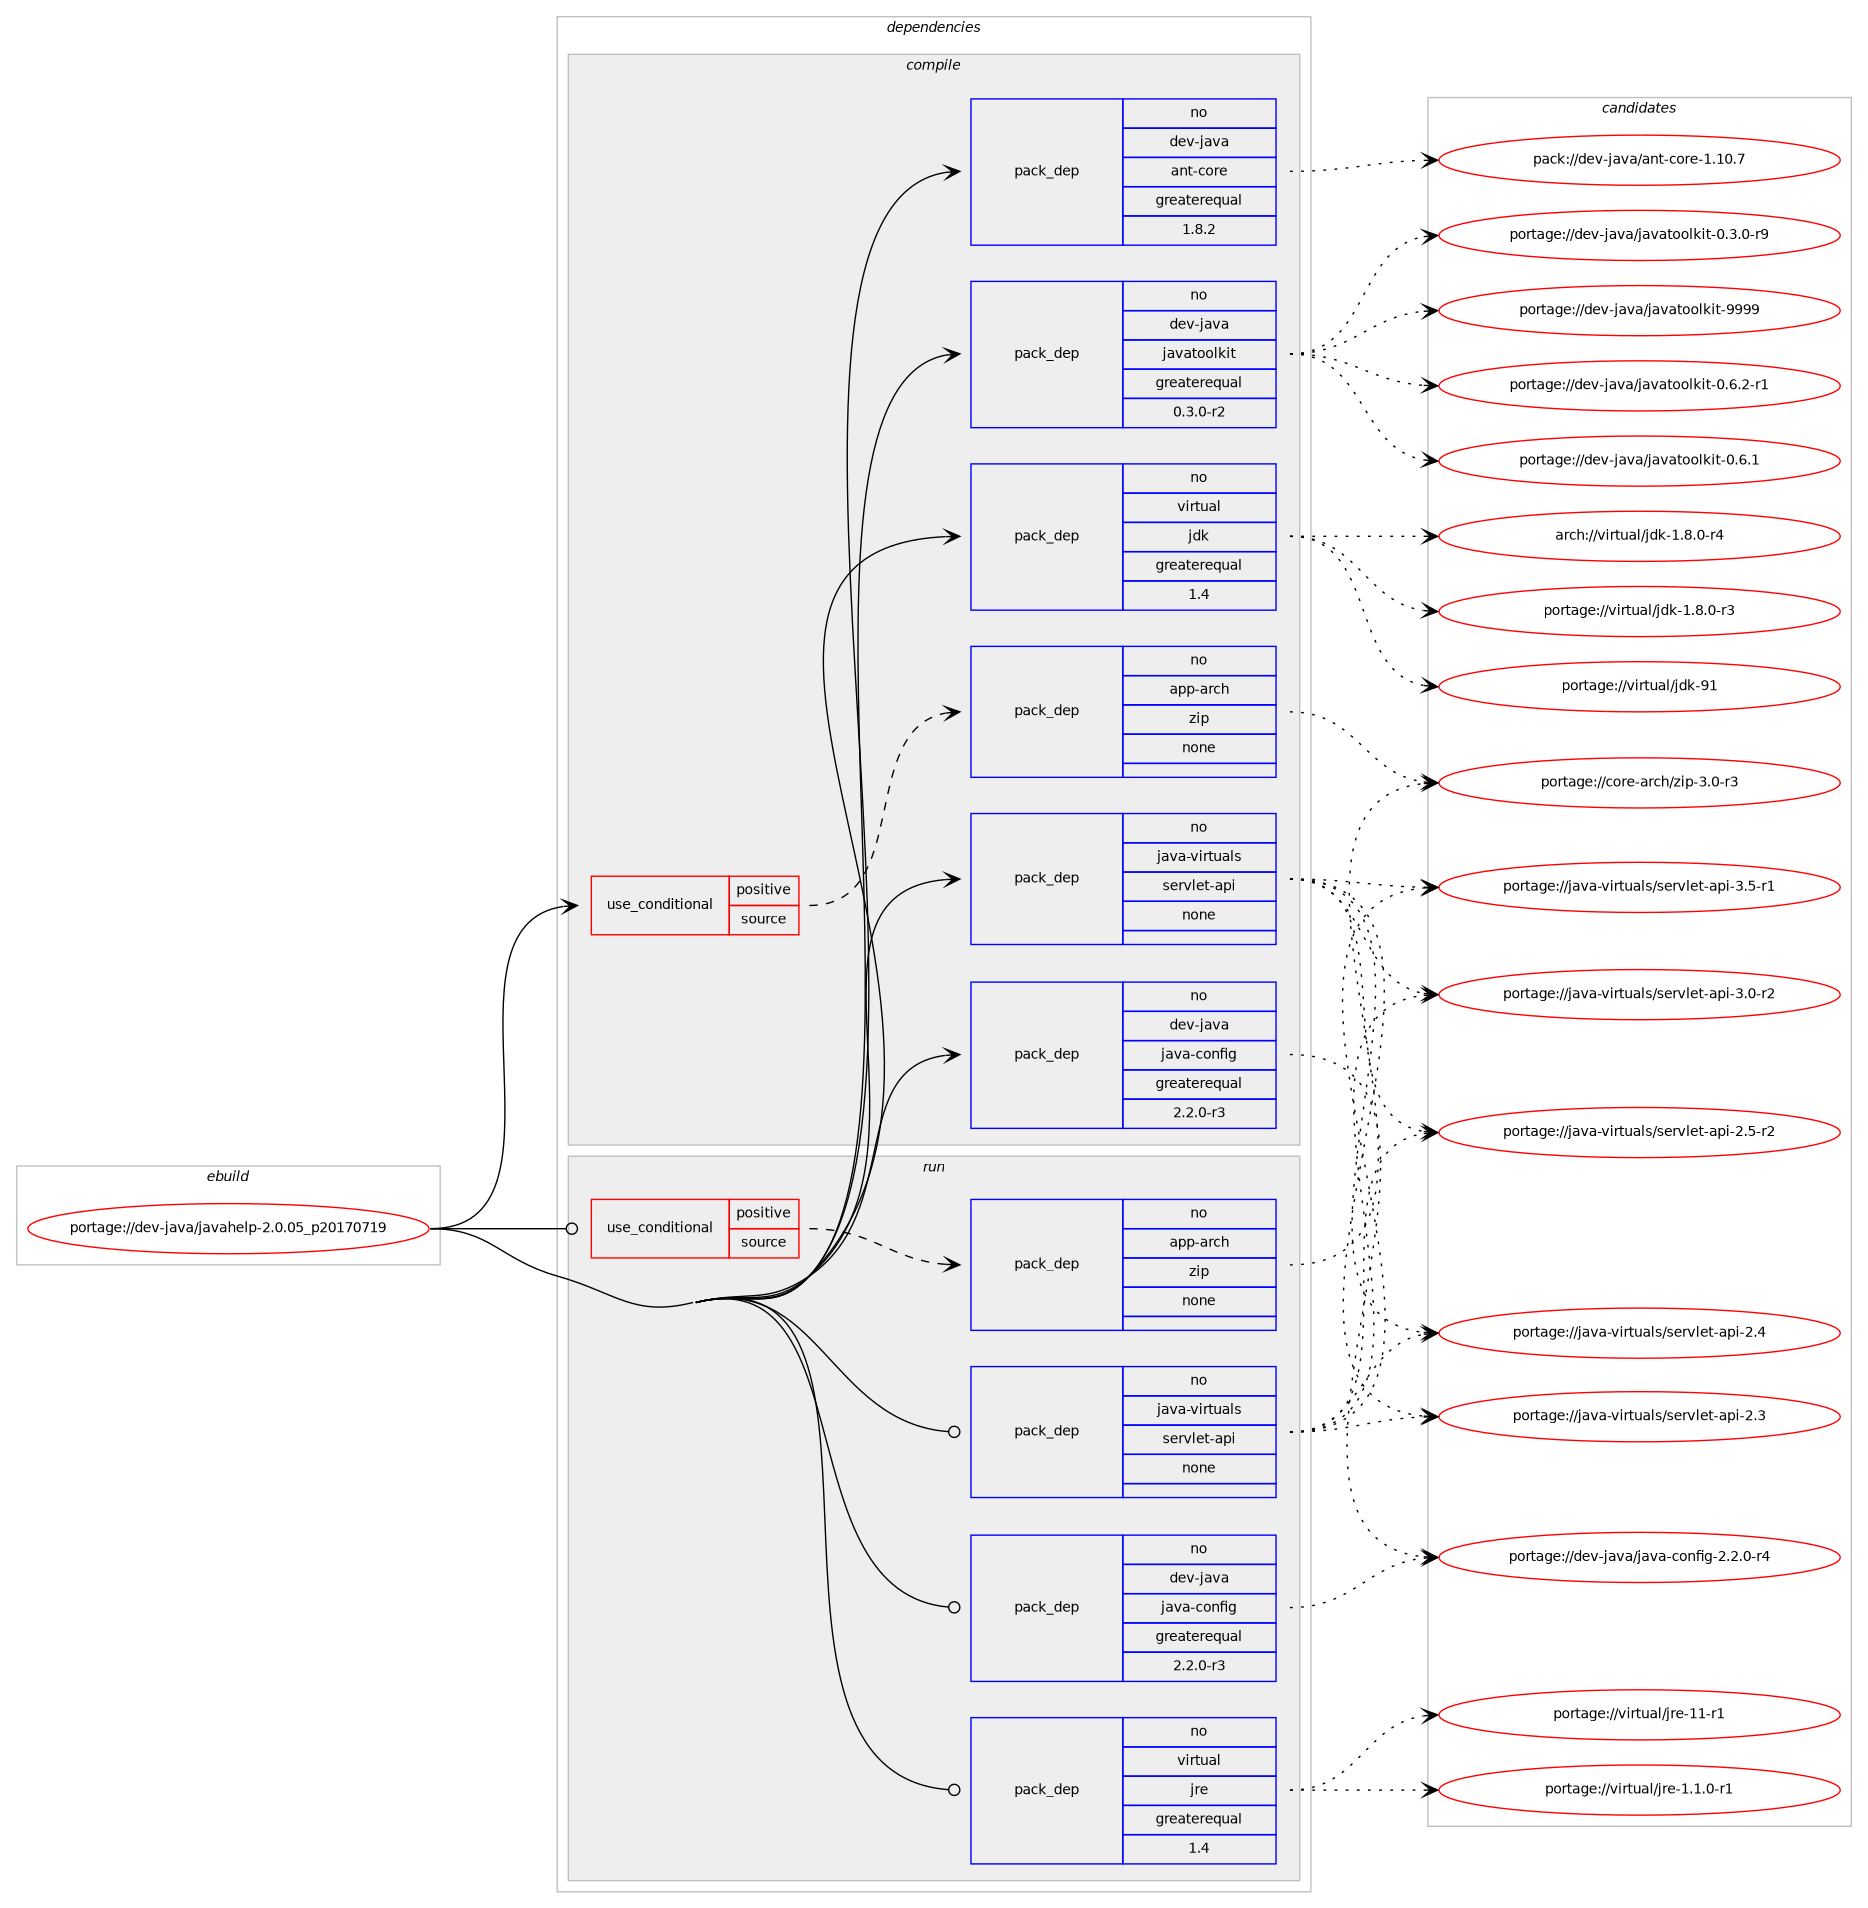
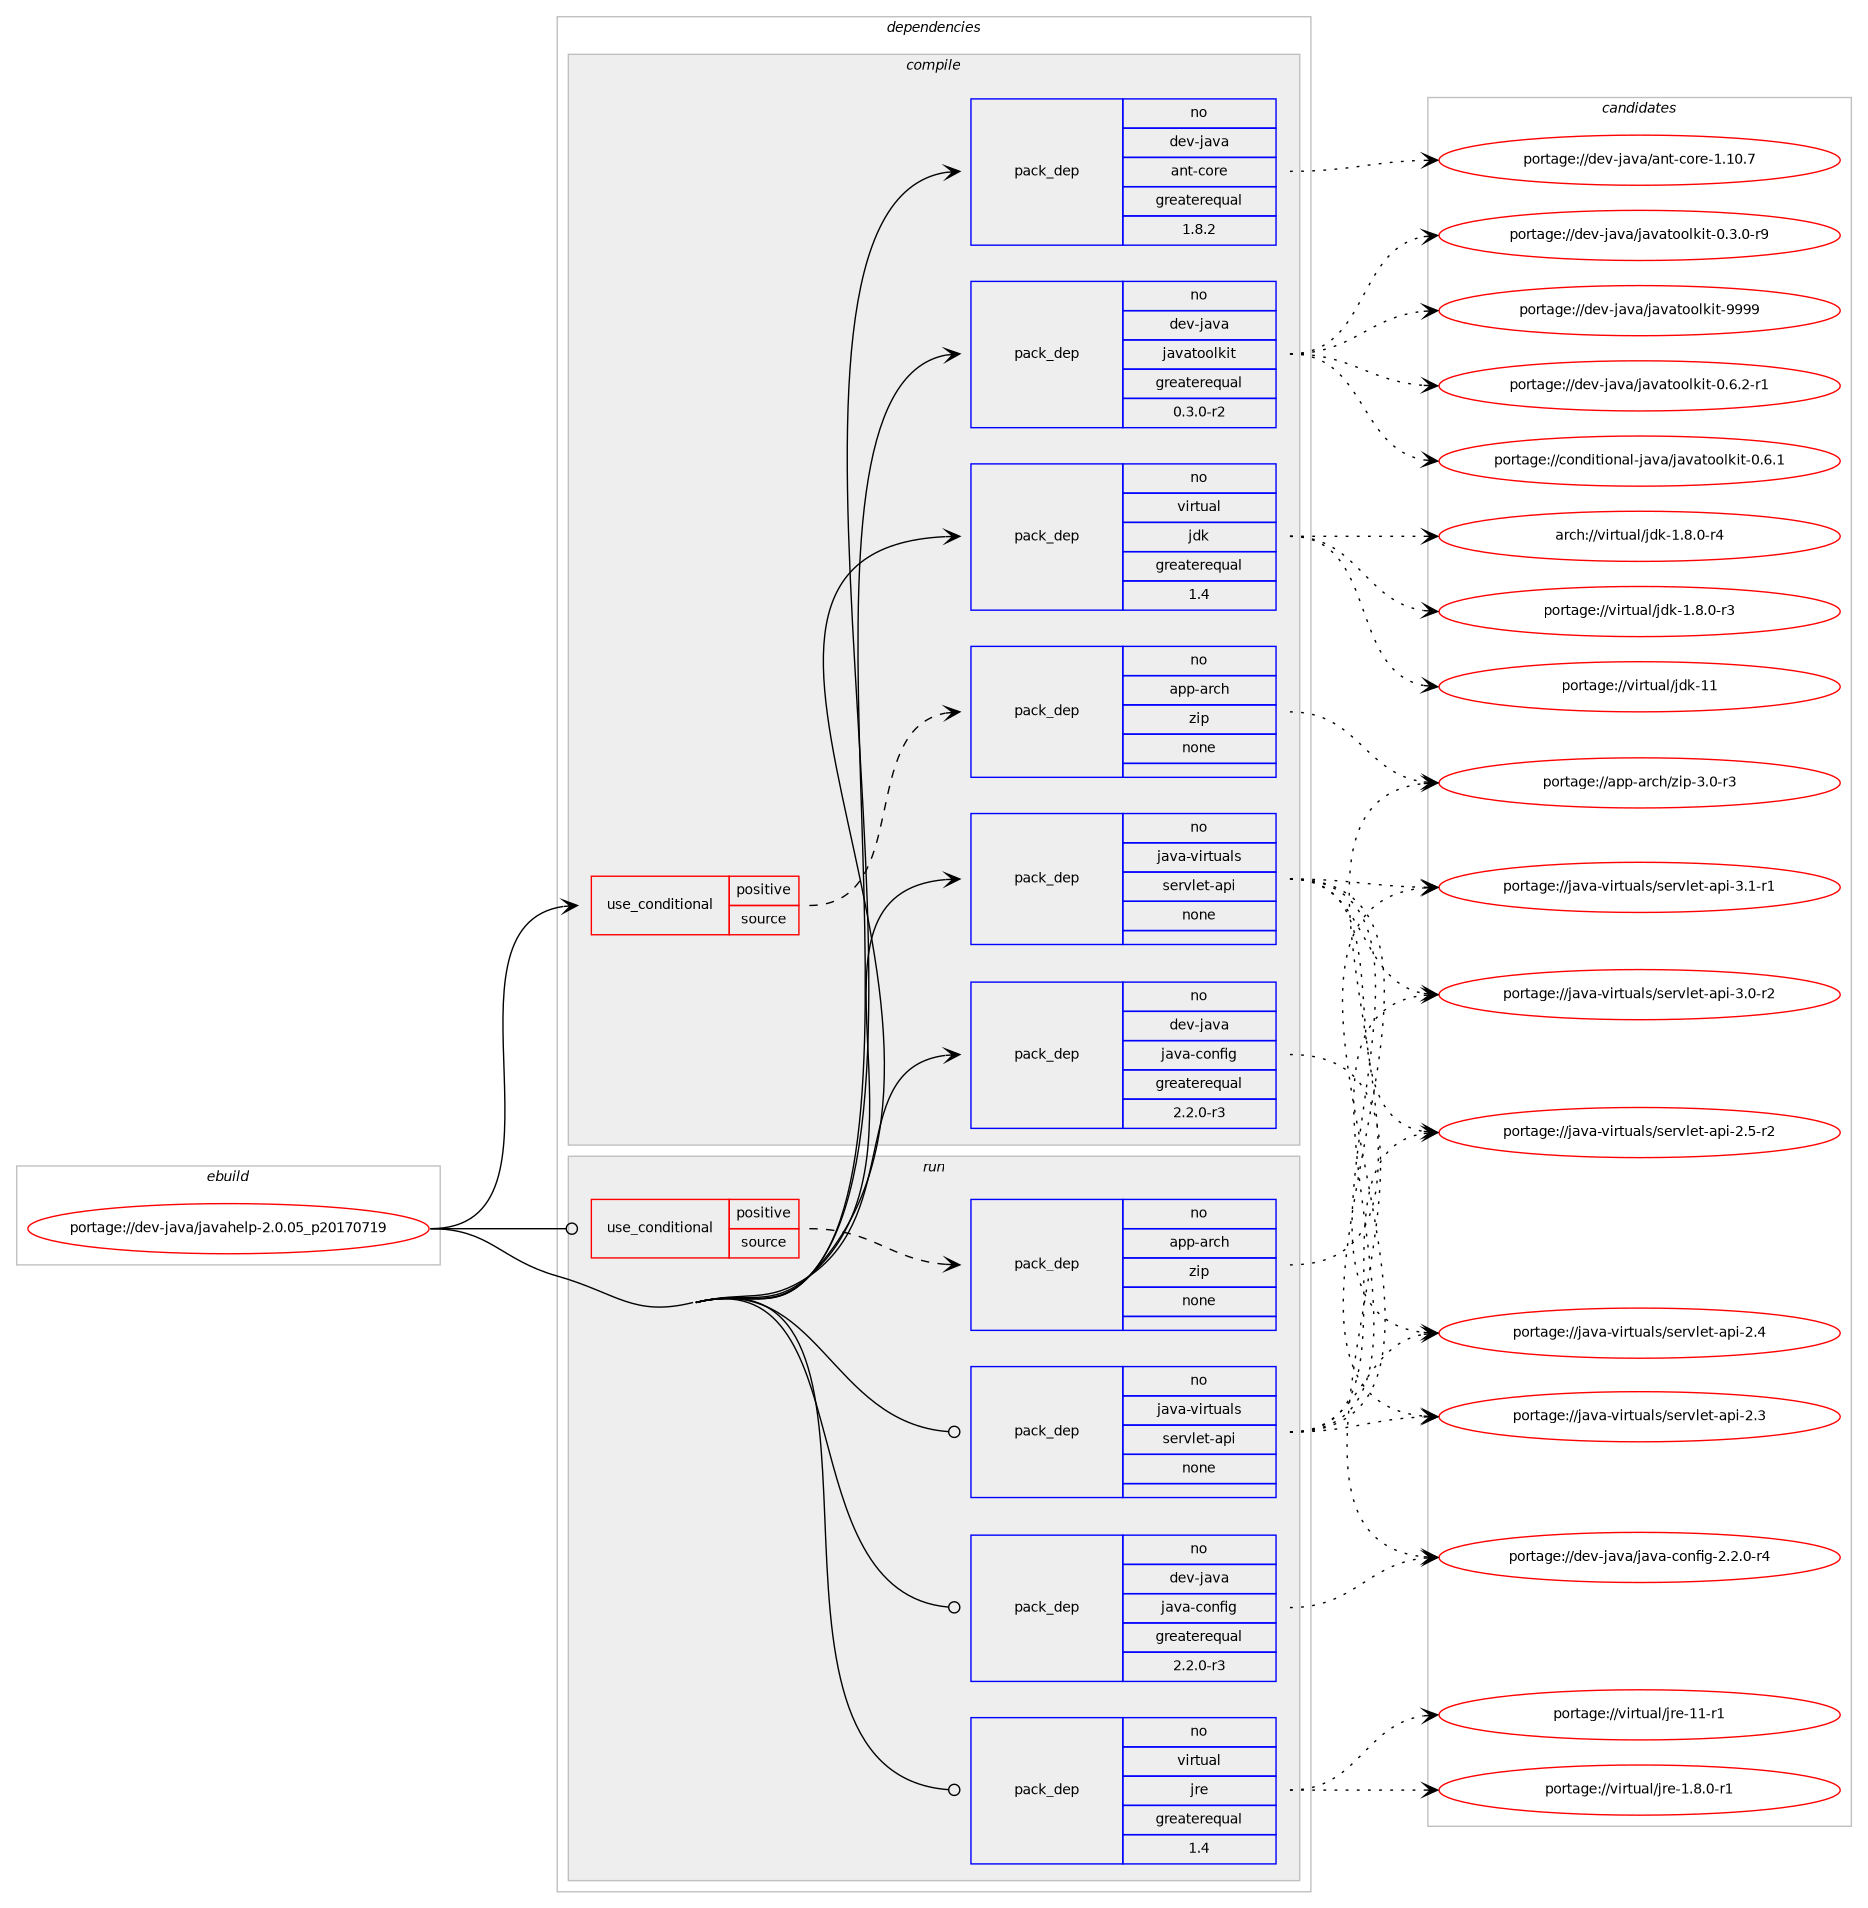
node "pack://dev-java/ant-core-1.10.7": label "pack://dev-java/ant-core-1.10.7" -> "portage://dev-java/ant-core-1.10.7"
node "portage://dev-java/javatoolkit-0.6.1": label "portage://dev-java/javatoolkit-0.6.1" -> "portage://conditional-java/javatoolkit-0.6.1"
node "portage://virtual/jdk-91": label "portage://virtual/jdk-91" -> "portage://virtual/jdk-11"
node "portage://core-arch/zip-3.0-r3": label "portage://core-arch/zip-3.0-r3" -> "portage://app-arch/zip-3.0-r3"
node "portage://java-virtuals/servlet-api-3.5-r1": label "portage://java-virtuals/servlet-api-3.5-r1" -> "portage://java-virtuals/servlet-api-3.1-r1"
node "portage://virtual/jre-1.1.0-r1": label "portage://virtual/jre-1.1.0-r1" -> "portage://virtual/jre-1.8.0-r1"
